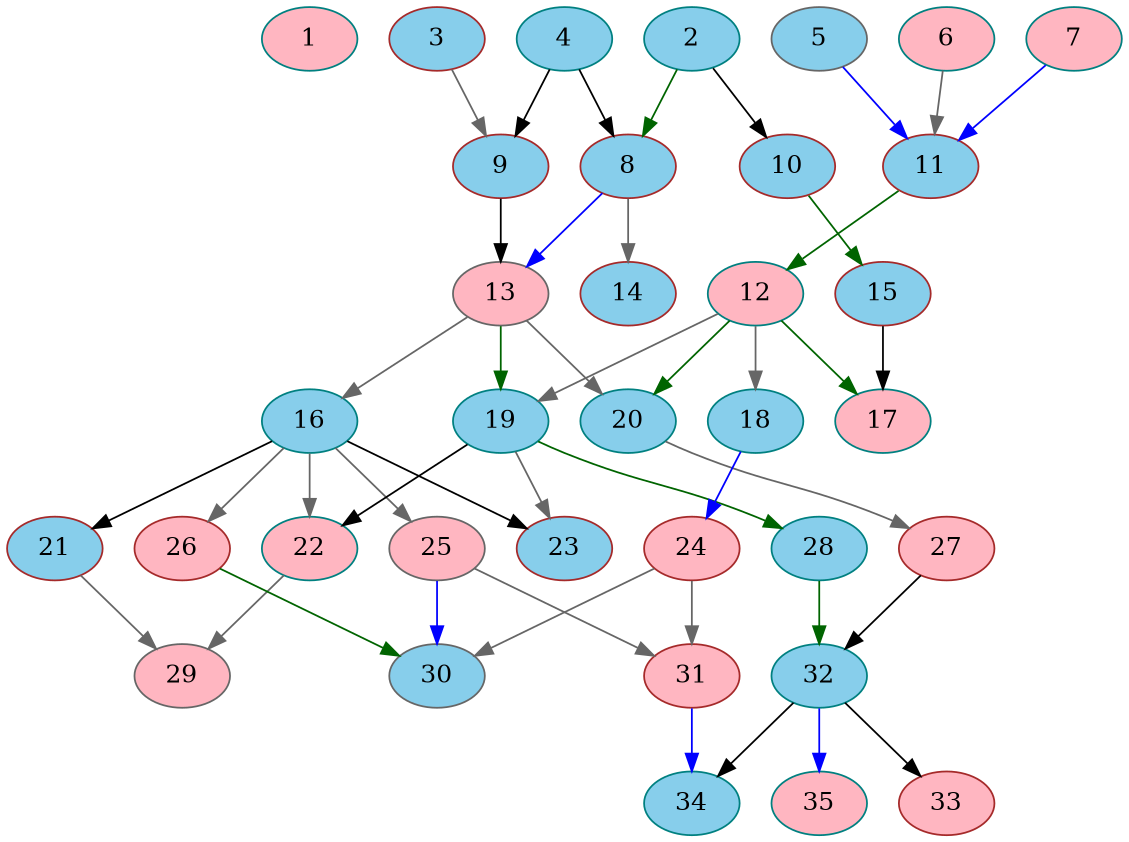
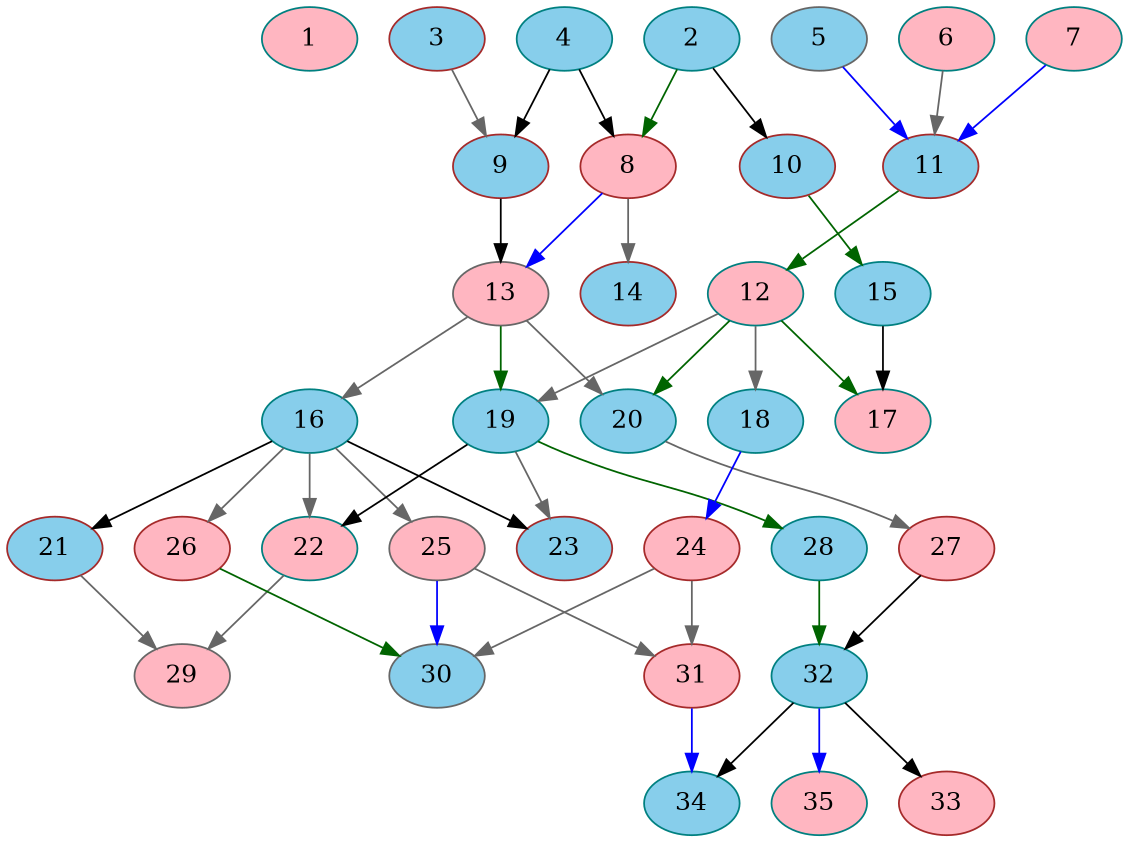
node "8": fillcolor skyblue -> lightpink
node "15": color brown -> teal
